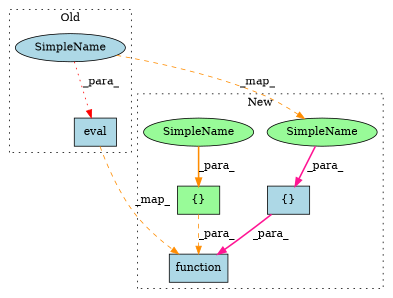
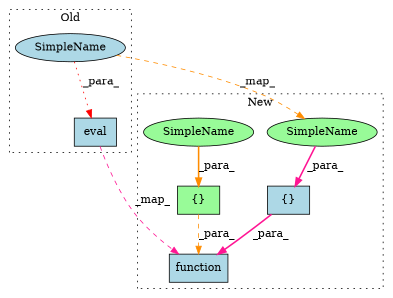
edge "eval" -> "function": color darkorange -> deeppink
